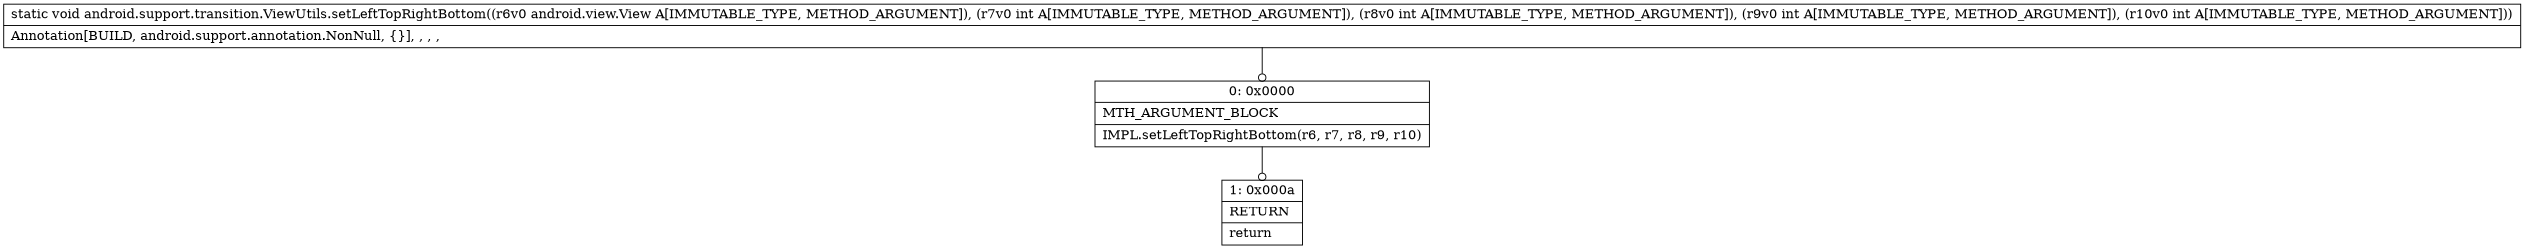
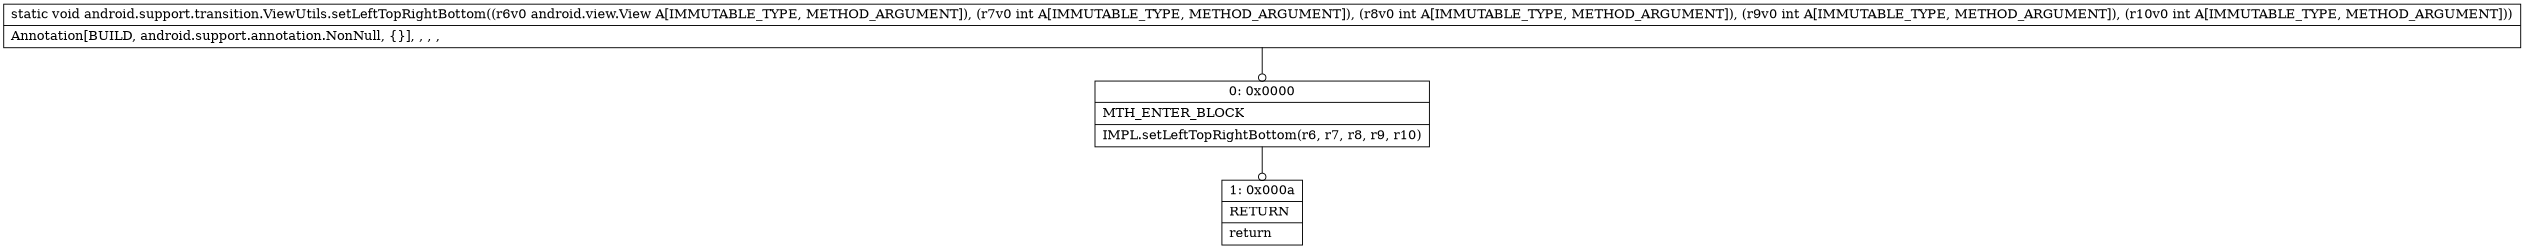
node "0: 0x0000": text "MTH_ARGUMENT_BLOCK" -> "MTH_ENTER_BLOCK"
